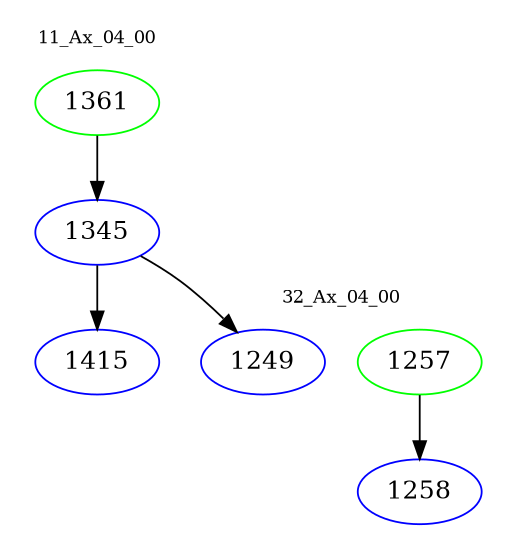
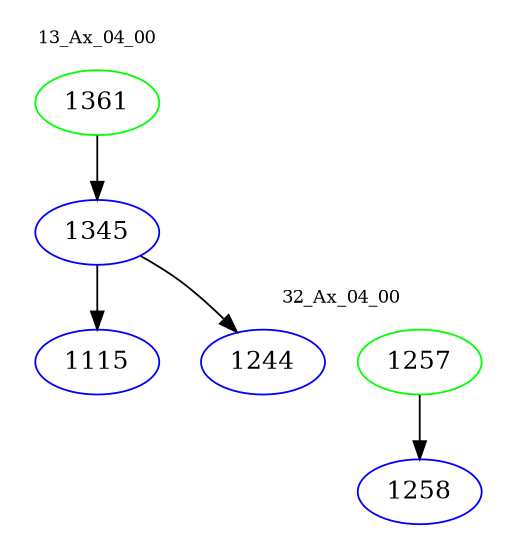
cluster "11_Ax_04_00": label "11_Ax_04_00" -> "13_Ax_04_00"
node "1415": label "1415" -> "1115"
node "1249": label "1249" -> "1244"
